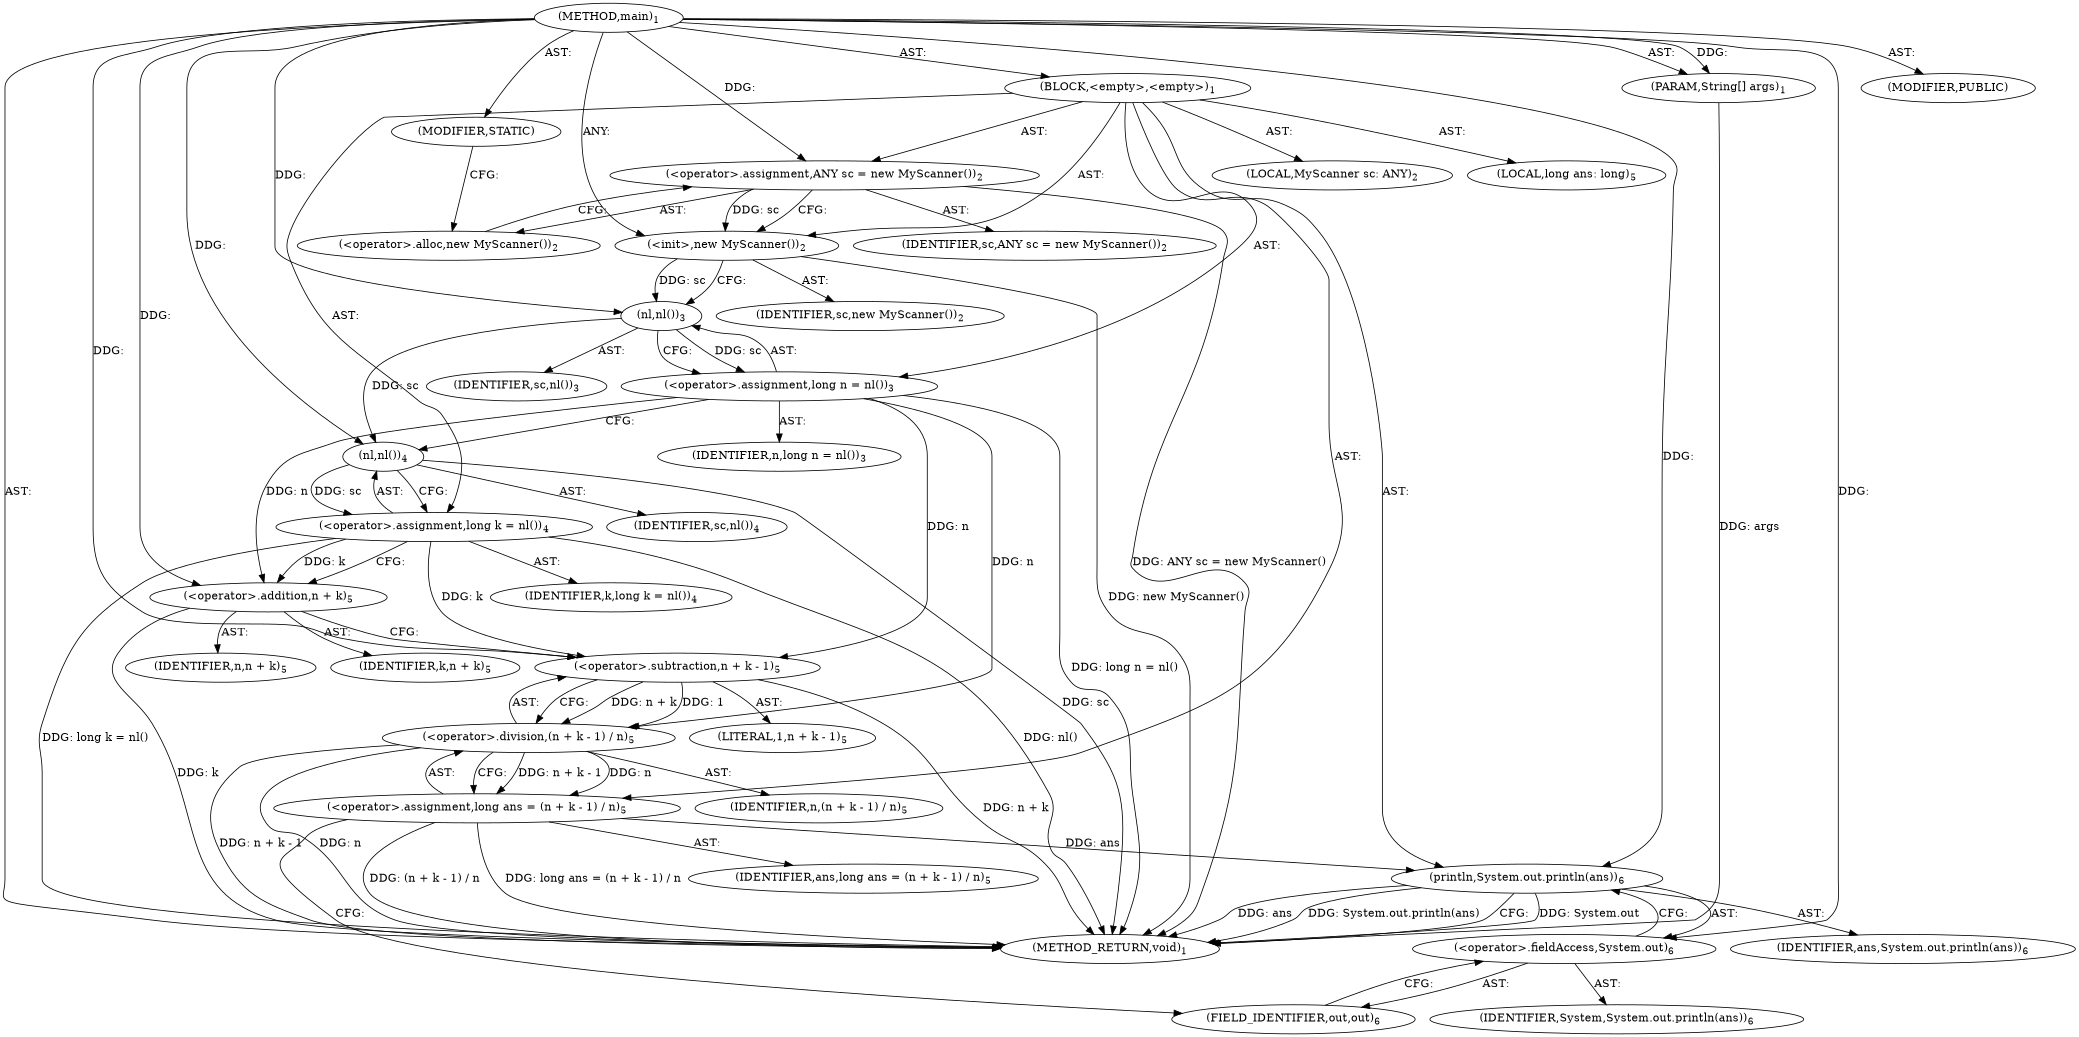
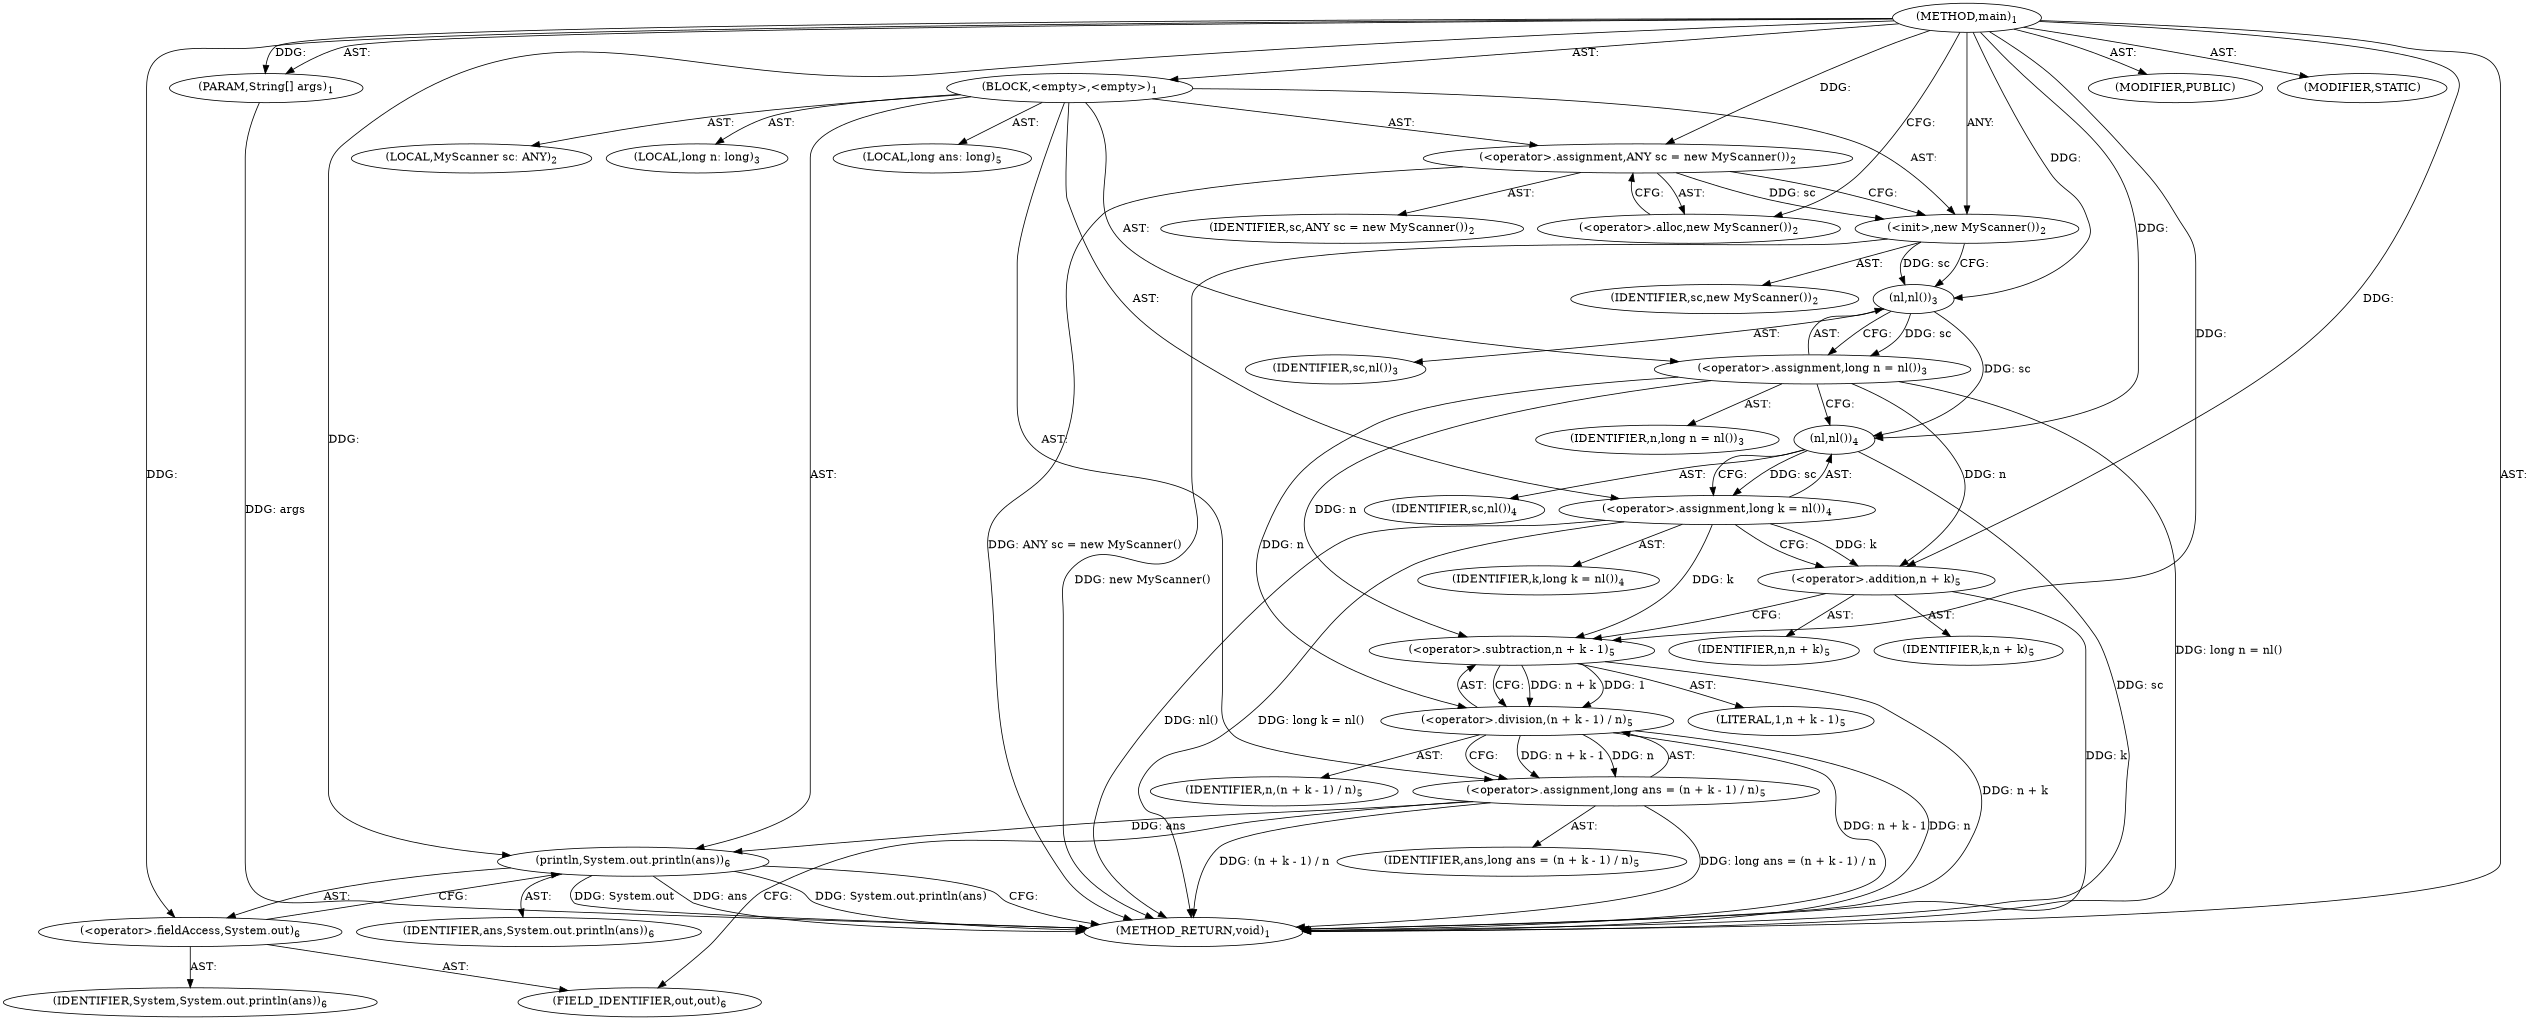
node "(LOCAL,long n: long)": added
edge "(MODIFIER,STATIC)" -> "(<operator>.alloc,new MyScanner())": now "(METHOD,main)" -> "(<operator>.alloc,new MyScanner())"
edge "(FIELD_IDENTIFIER,out,out)" -> "(<operator>.fieldAccess,System.out)": removed, label "CFG:"
